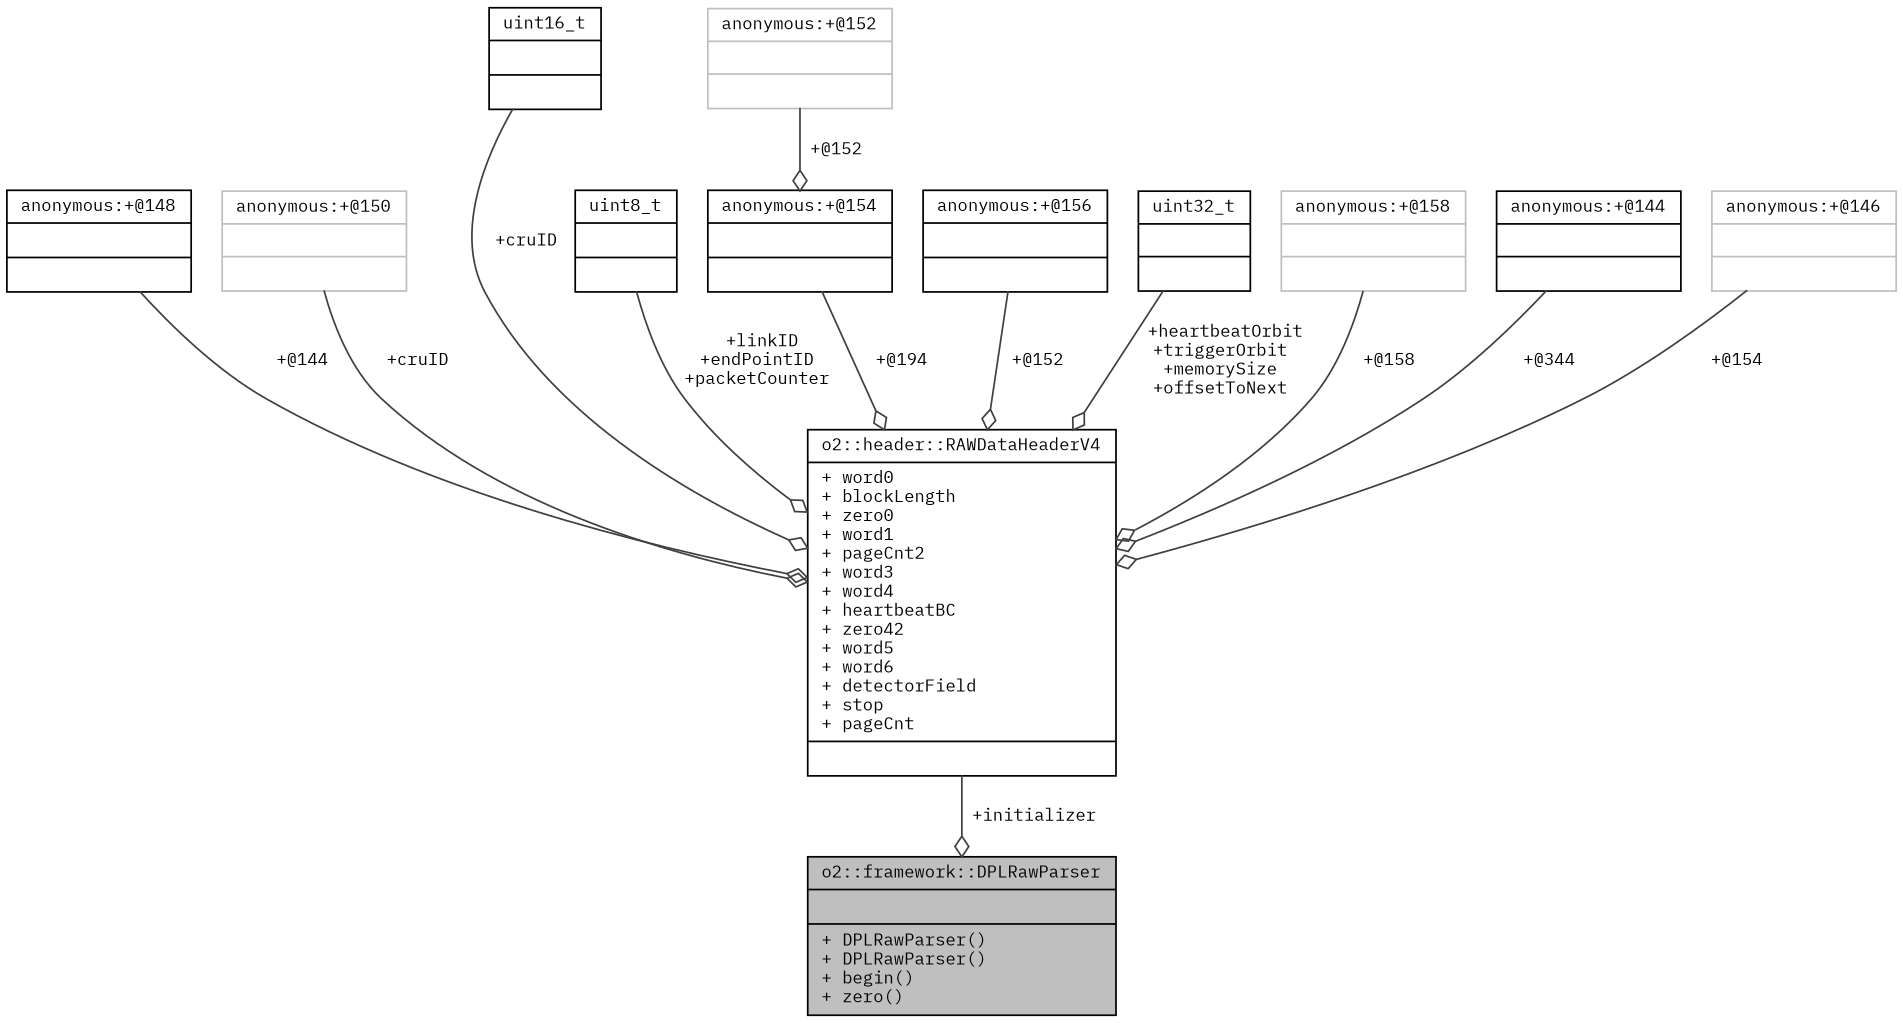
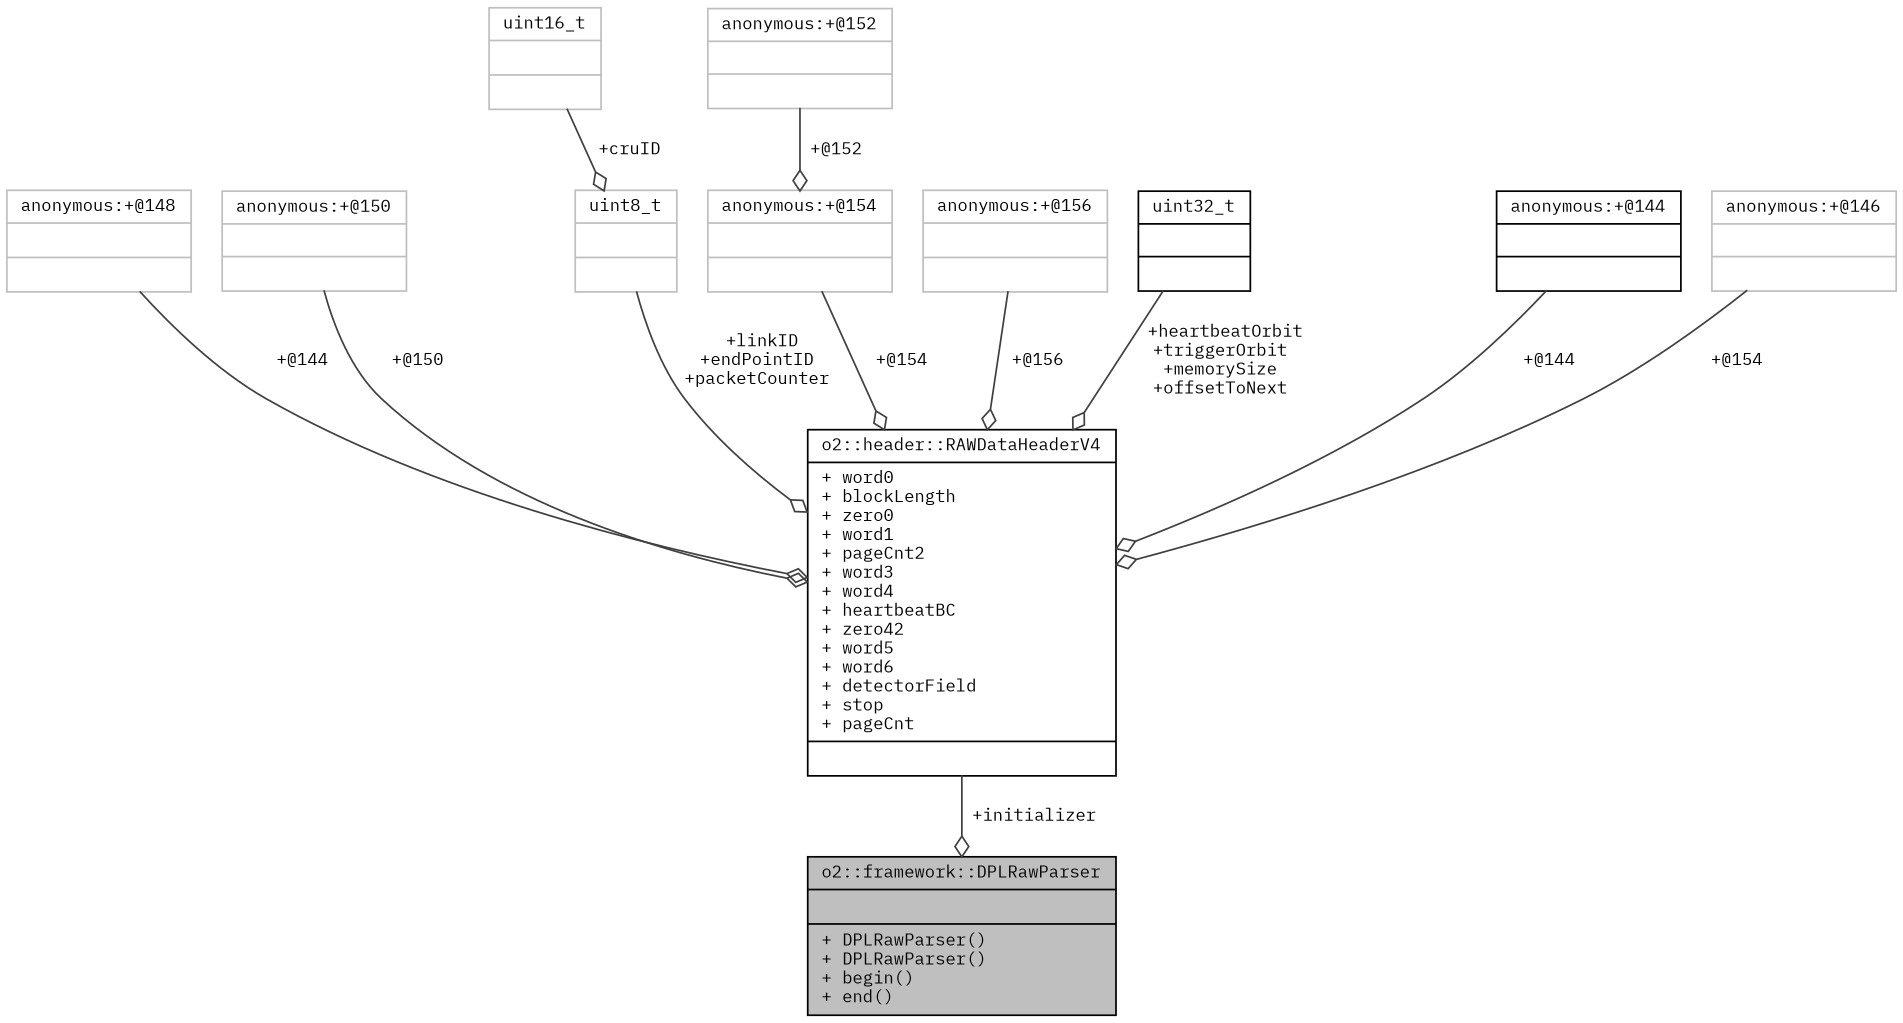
node "uint16_t": color black -> grey75
node "anonymous:+@148": color black -> grey75
node "uint8_t": color black -> grey75
node "anonymous:+@154": color black -> grey75
node "anonymous:+@156": color black -> grey75
node "anonymous:+@158": removed
edge "anonymous:+@150" -> "o2::header::RAWDataHeaderV4": label " +cruID" -> " +@150"
edge "anonymous:+@154" -> "o2::header::RAWDataHeaderV4": label " +@194" -> " +@154"
edge "anonymous:+@156" -> "o2::header::RAWDataHeaderV4": label " +@152" -> " +@156"
edge "anonymous:+@144" -> "o2::header::RAWDataHeaderV4": label " +@344" -> " +@144"
edge "uint16_t" -> "o2::header::RAWDataHeaderV4": now "uint16_t" -> "uint8_t"
node "o2::framework::DPLRawParser": text "+ zero()" -> "+ end()"
